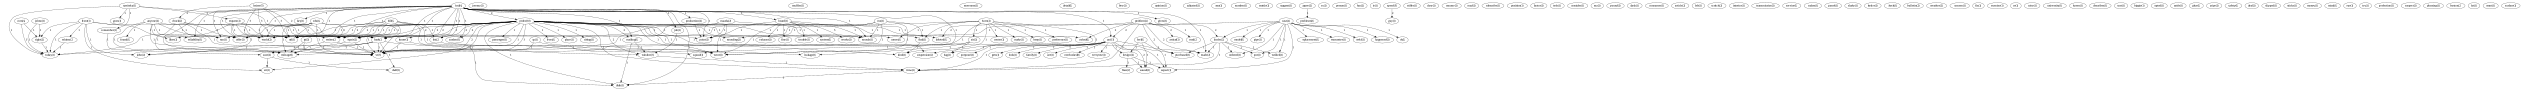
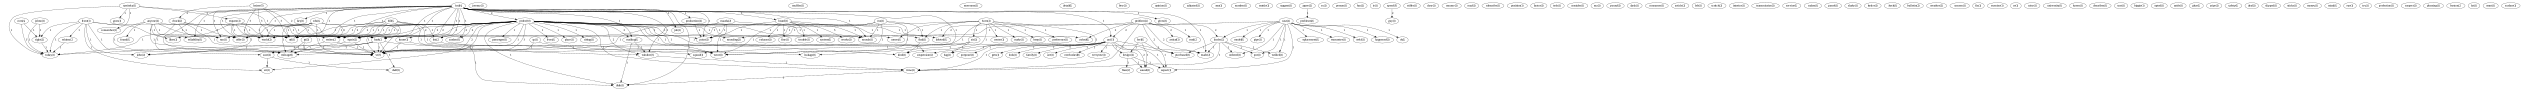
edge "job(1)" -> "window(3)": now "ford(4)" -> "window(3)"
edge "remember(1)" -> "seat(2)": now "front(1)" -> "seat(2)"
